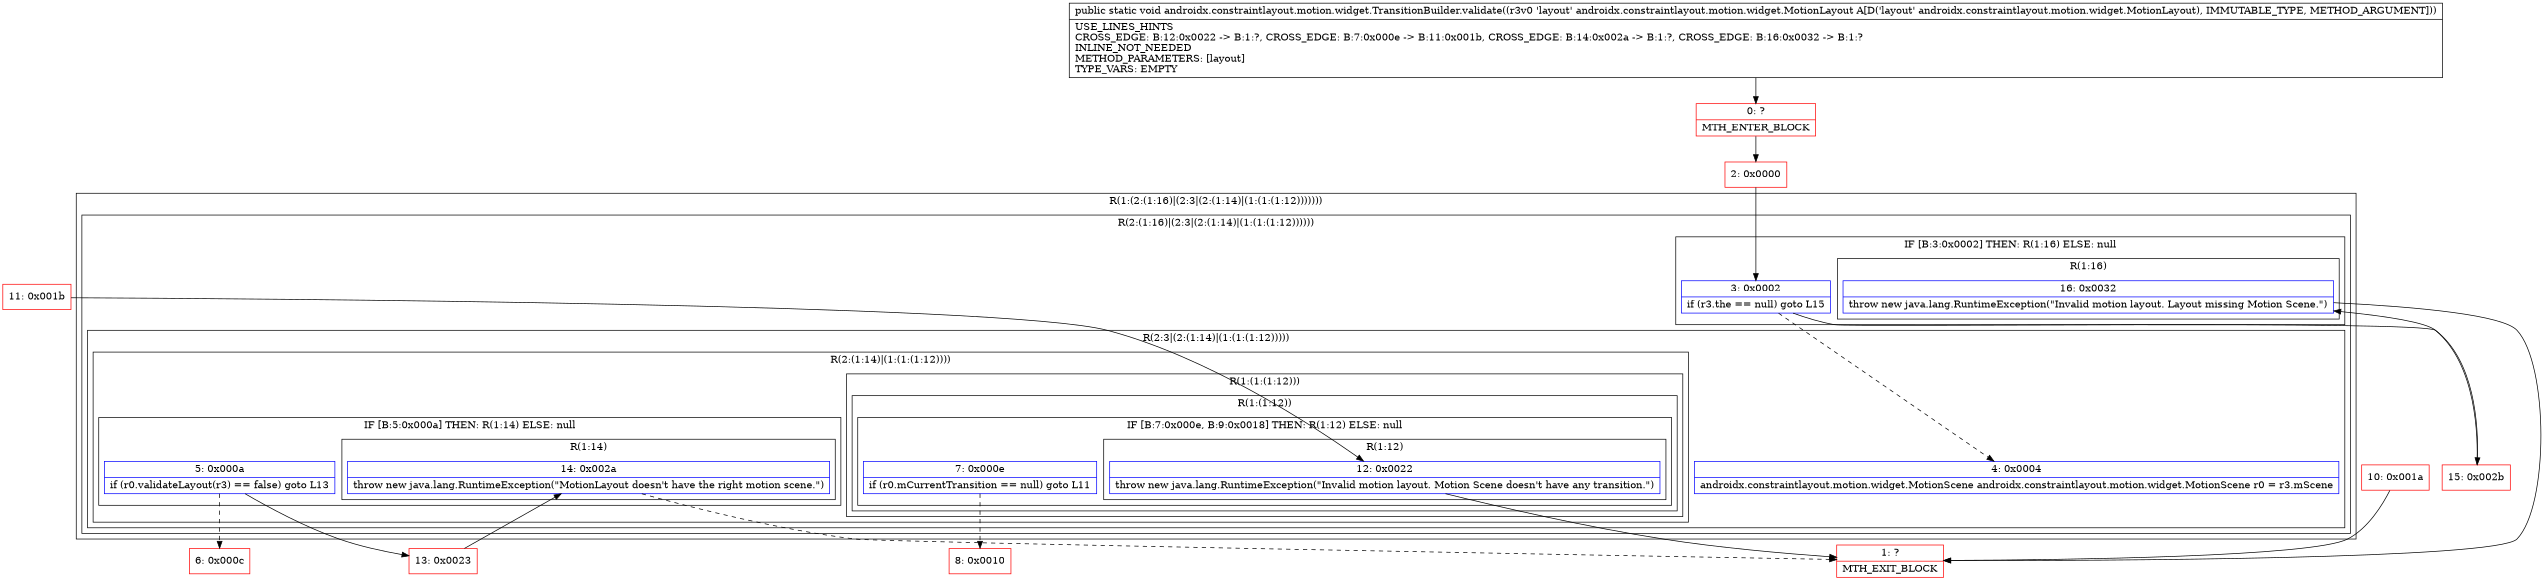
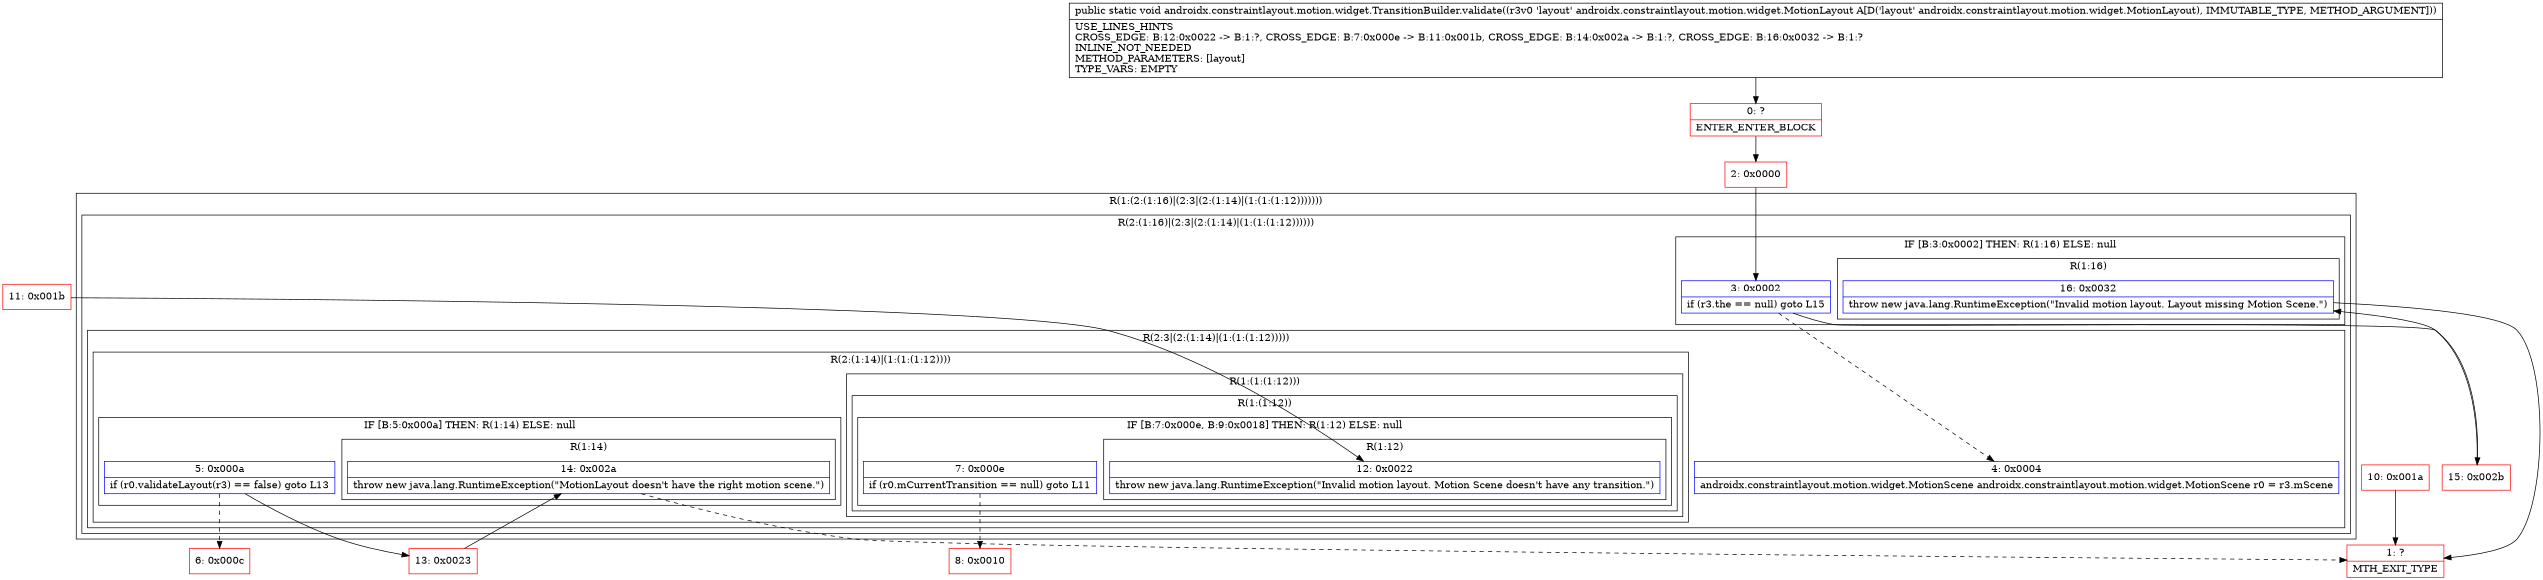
node "0: ?": text "MTH_ENTER_BLOCK" -> "ENTER_ENTER_BLOCK"
edge "12: 0x0022" -> "1: ?": removed
node "1: ?": text "MTH_EXIT_BLOCK" -> "MTH_EXIT_TYPE"
